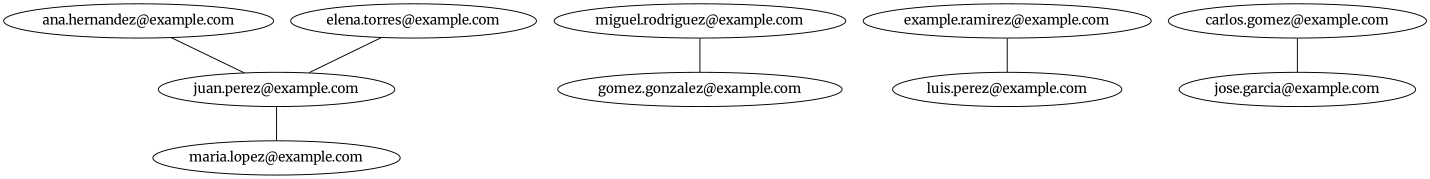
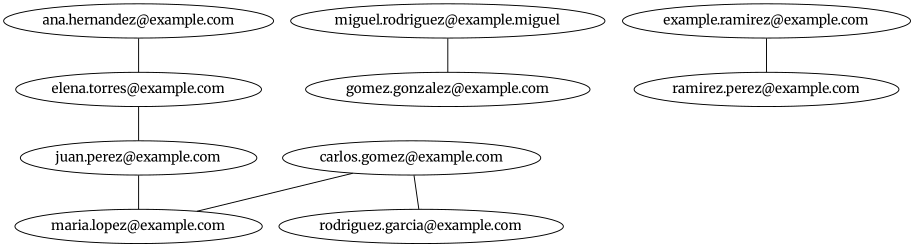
node "miguel.rodriguez@example.com": label "miguel.rodriguez@example.com" -> "miguel.rodriguez@example.miguel"
edge "ana.hernandez@example.com" -- "juan.perez@example.com": now "ana.hernandez@example.com" -- "elena.torres@example.com"
node "luis.perez@example.com": label "luis.perez@example.com" -> "ramirez.perez@example.com"
node "jose.garcia@example.com": label "jose.garcia@example.com" -> "rodriguez.garcia@example.com"
edge "carlos.gomez@example.com" -- "maria.lopez@example.com": added
